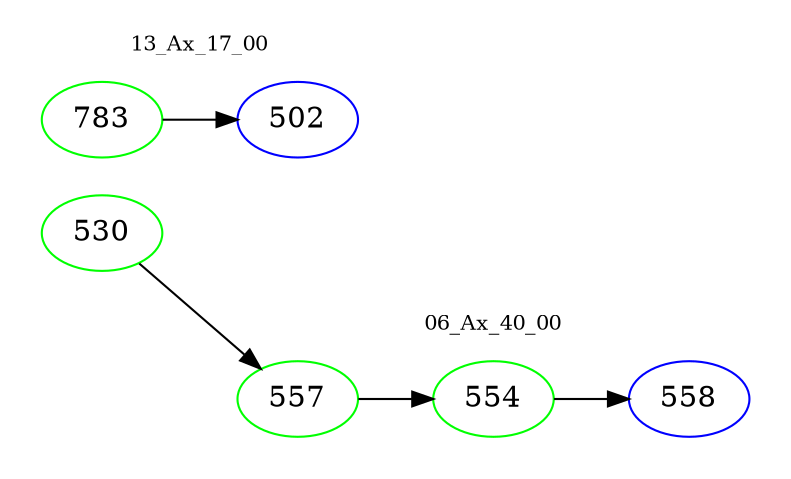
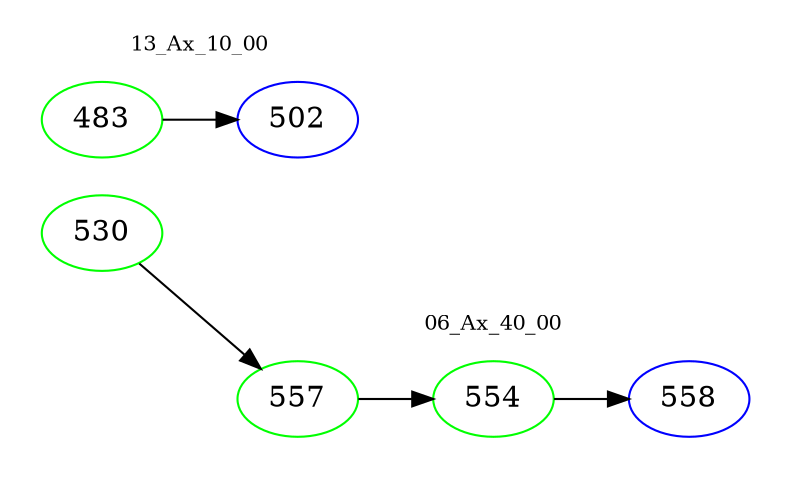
cluster "13_Ax_17_00": label "13_Ax_17_00" -> "13_Ax_10_00"
node "783": label "783" -> "483"
